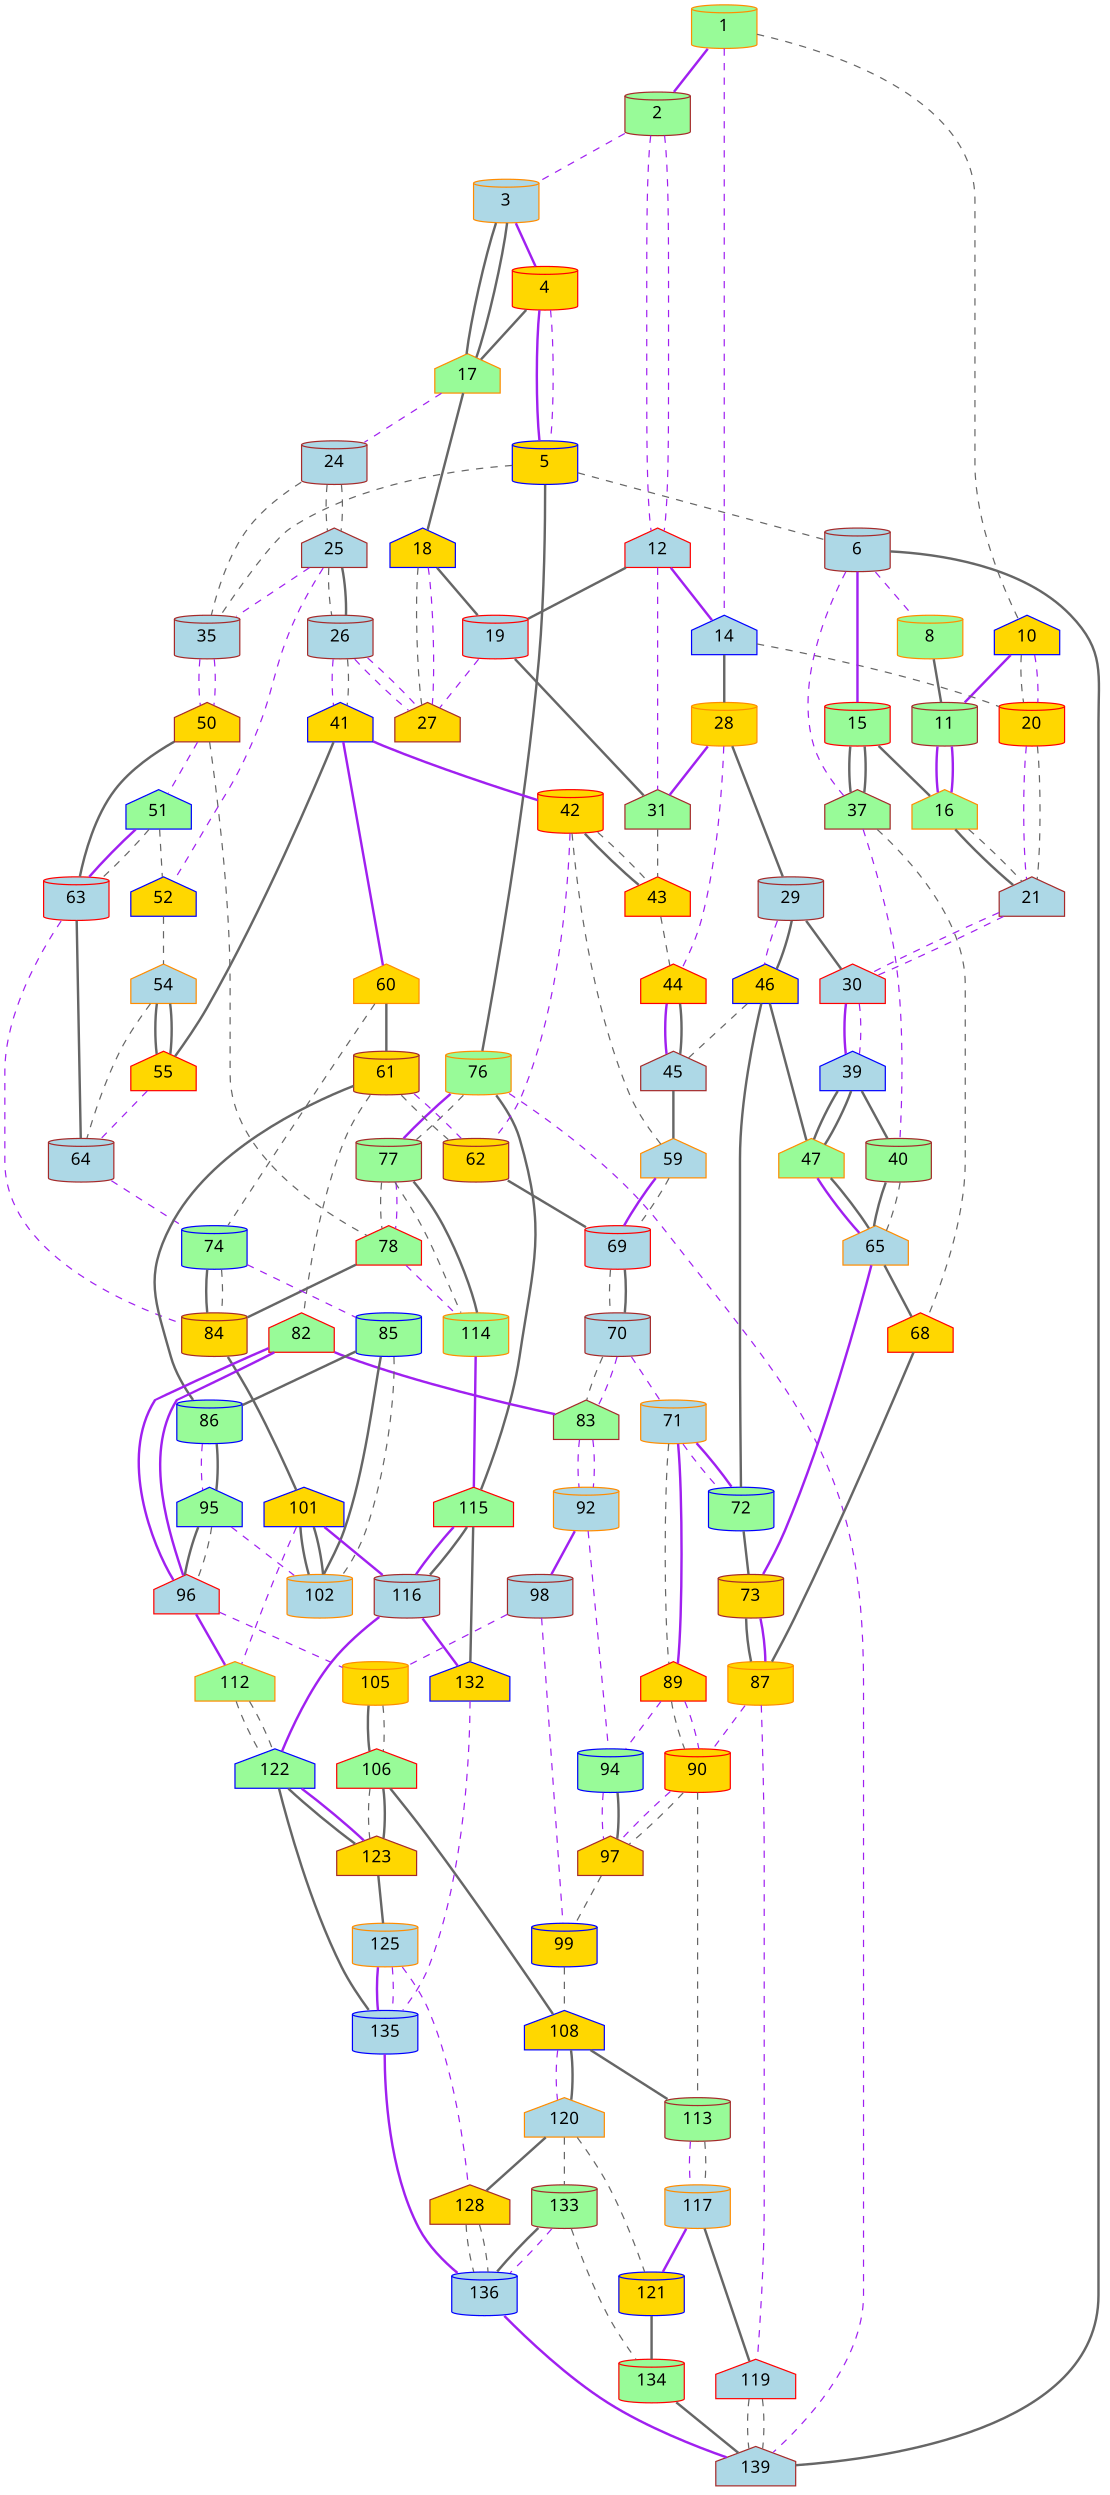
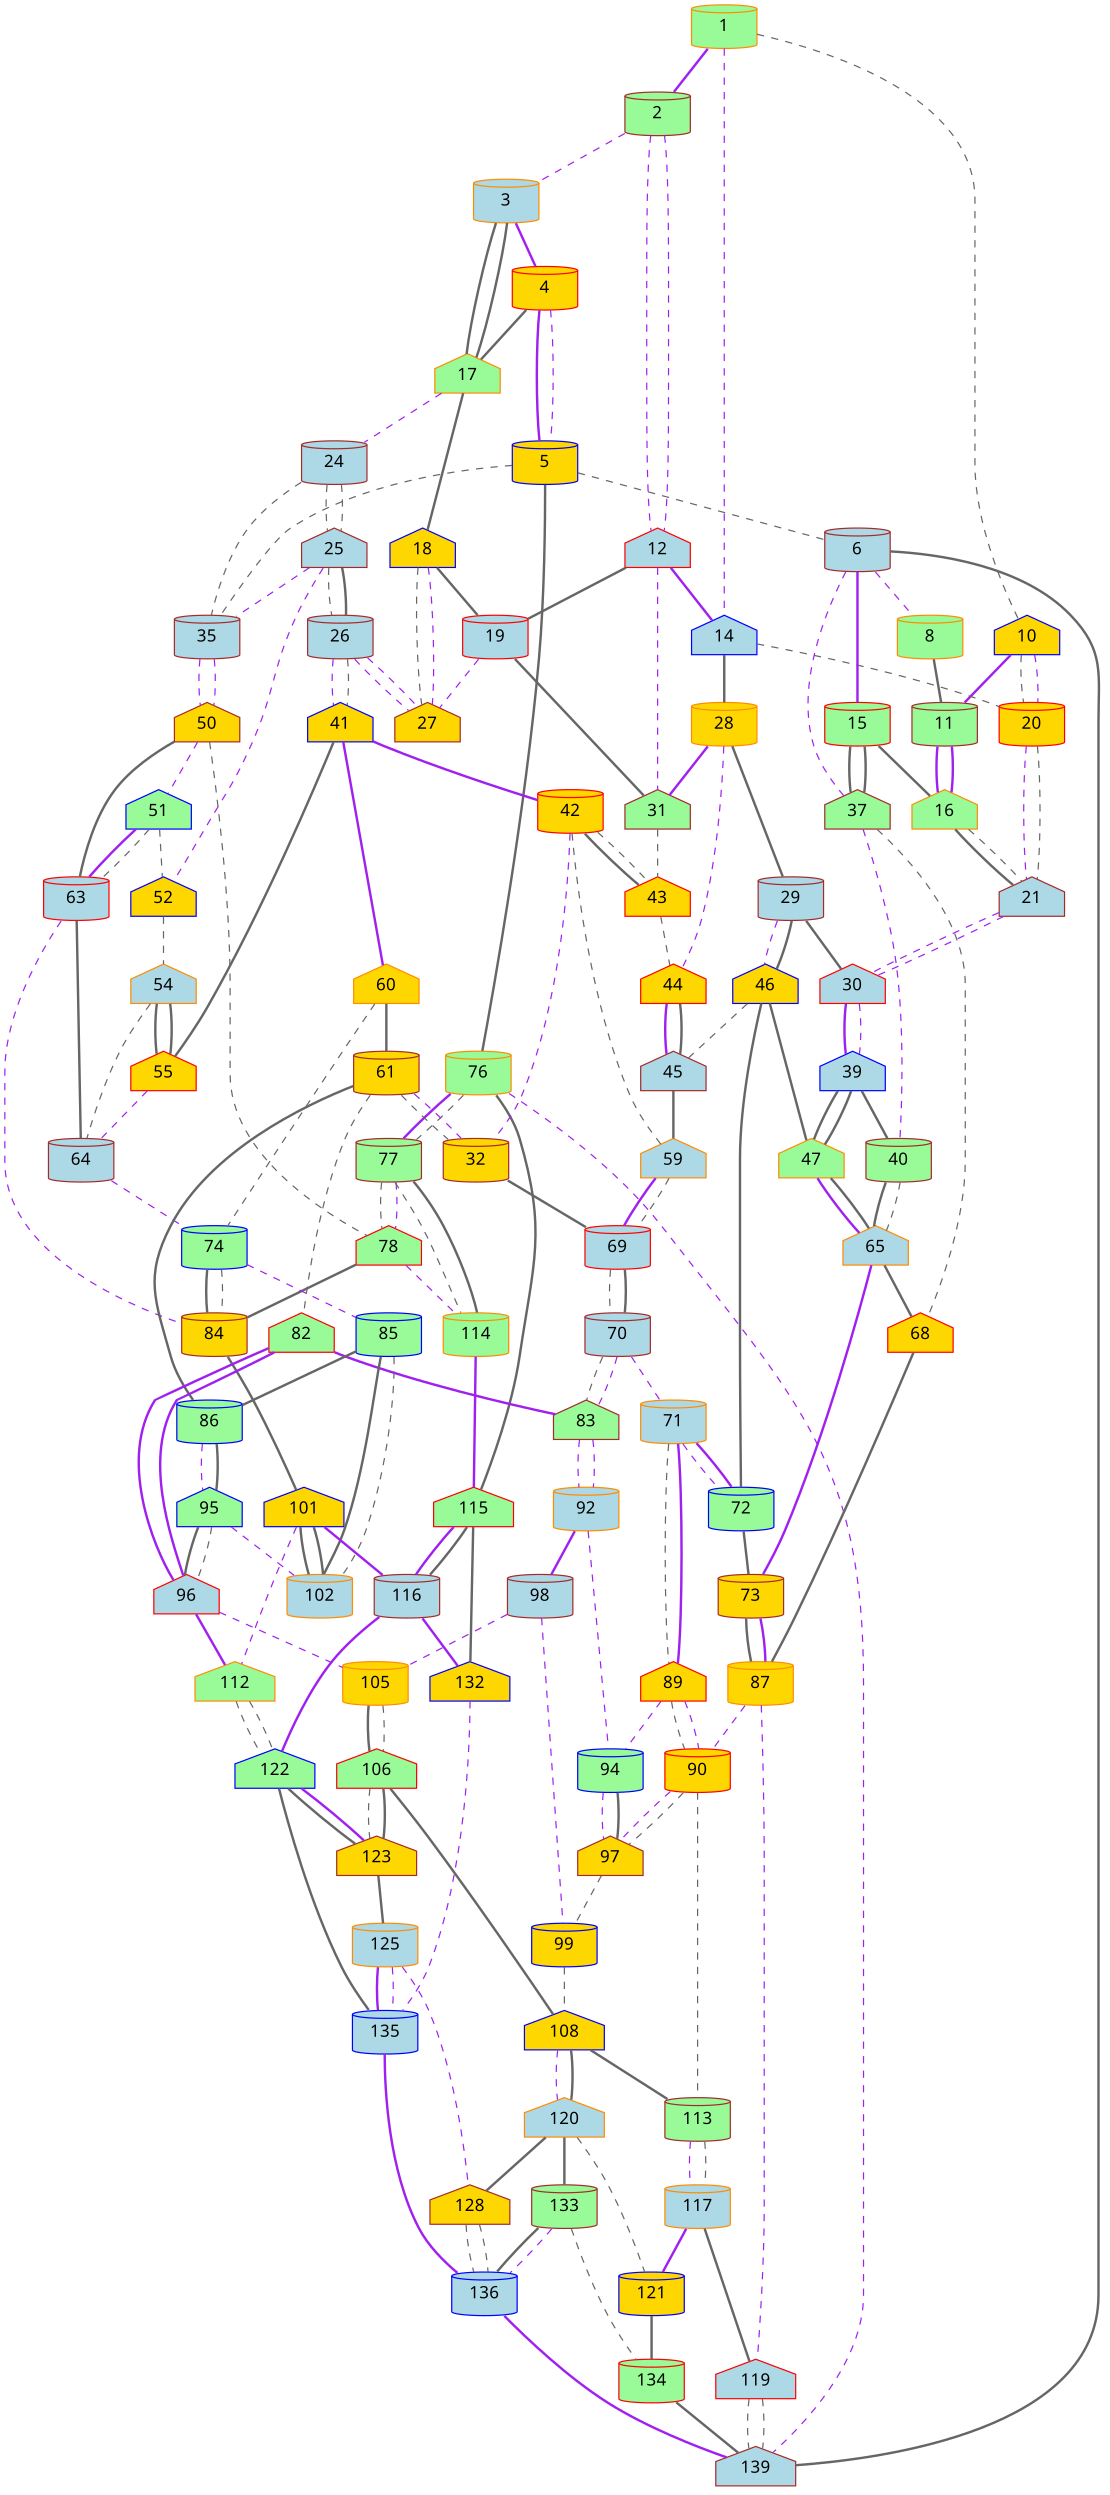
node "62": label "62" -> "32"
edge "120" -- "133": style dashed -> bold
